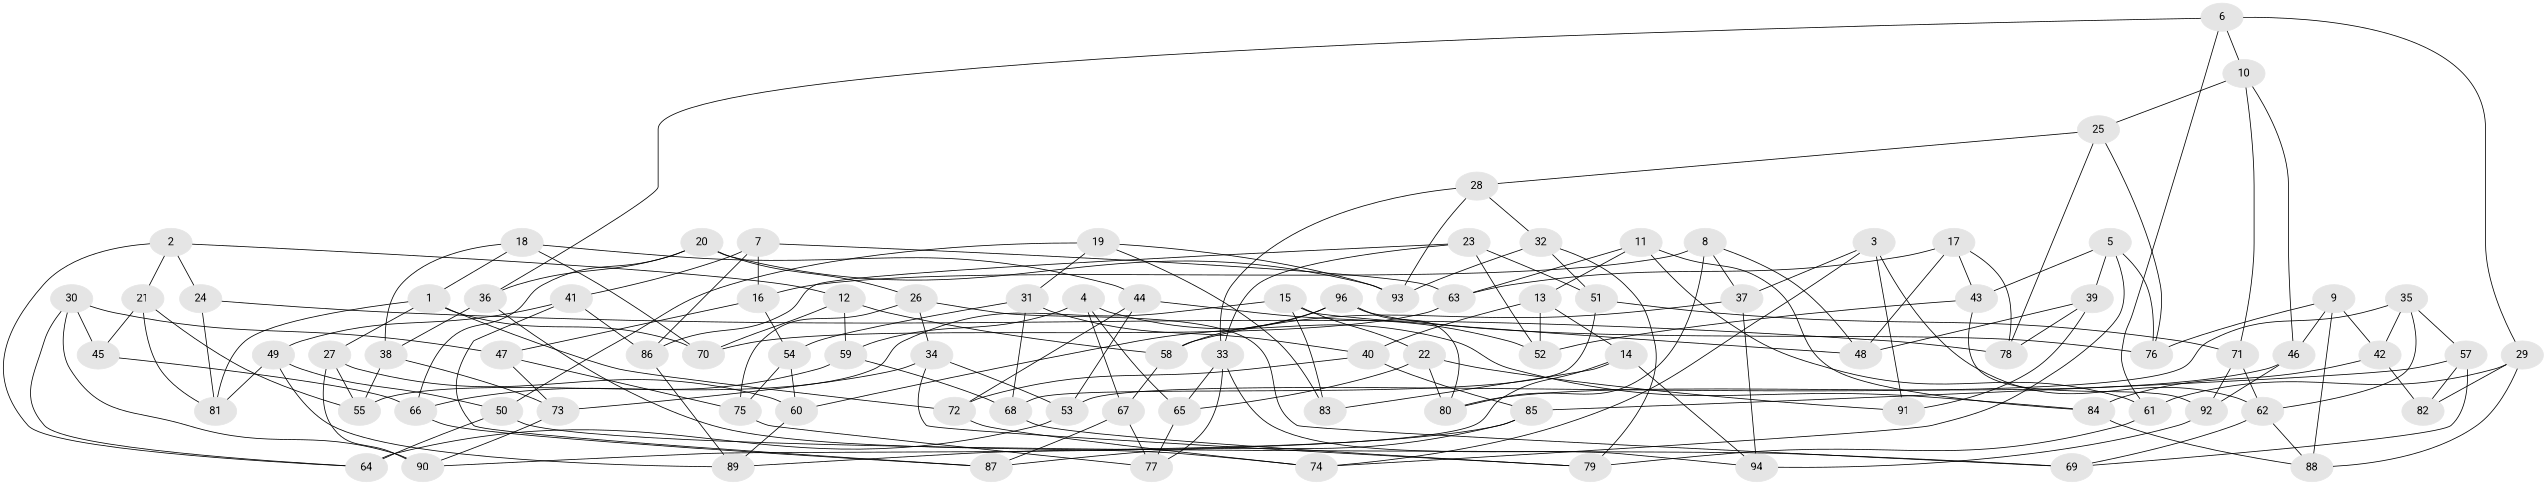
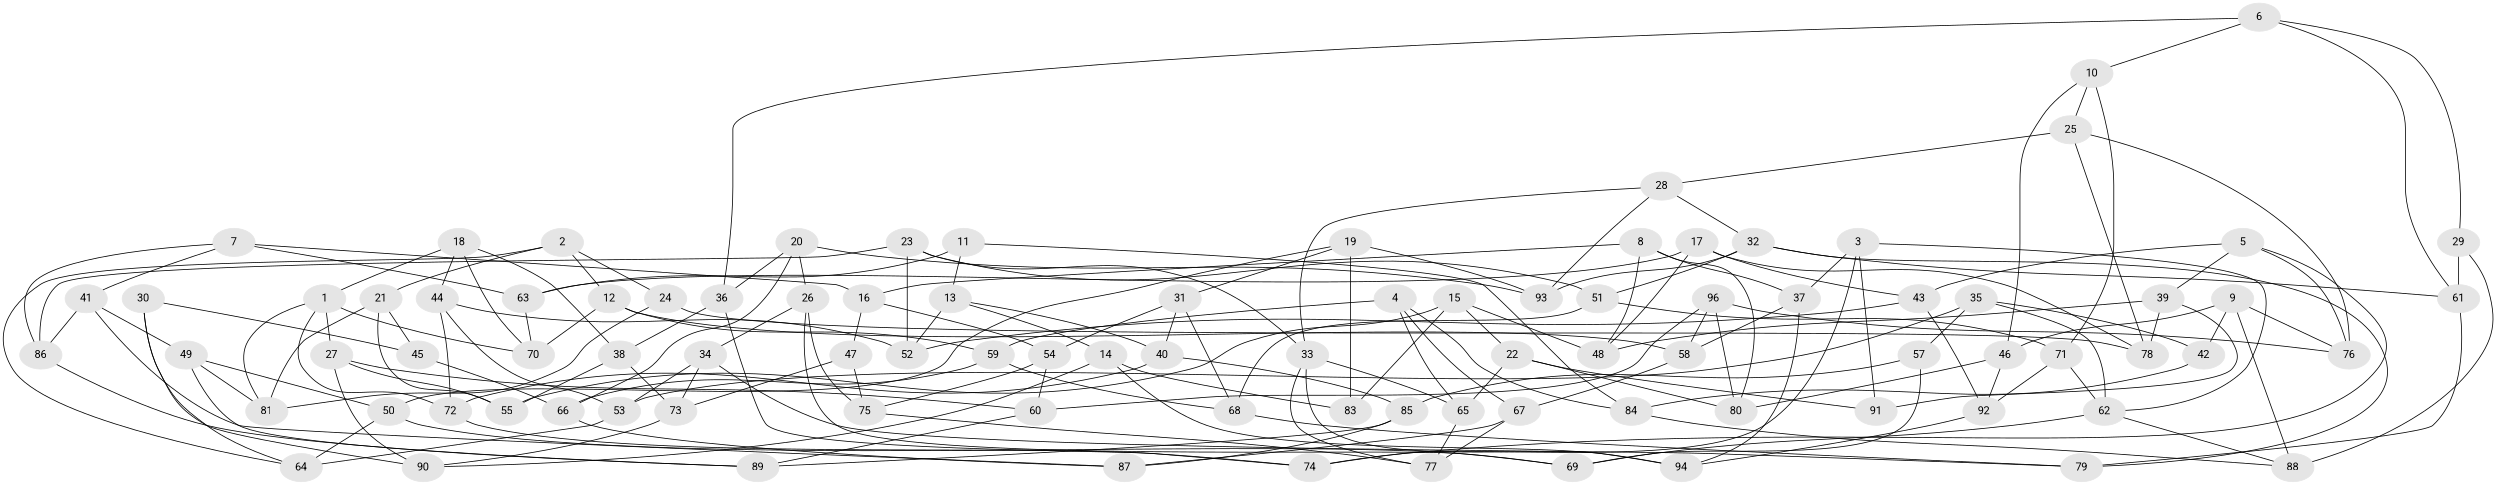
edge "30" -- "47": removed
edge "11" -- "61": now "32" -- "61"
node "82": removed
